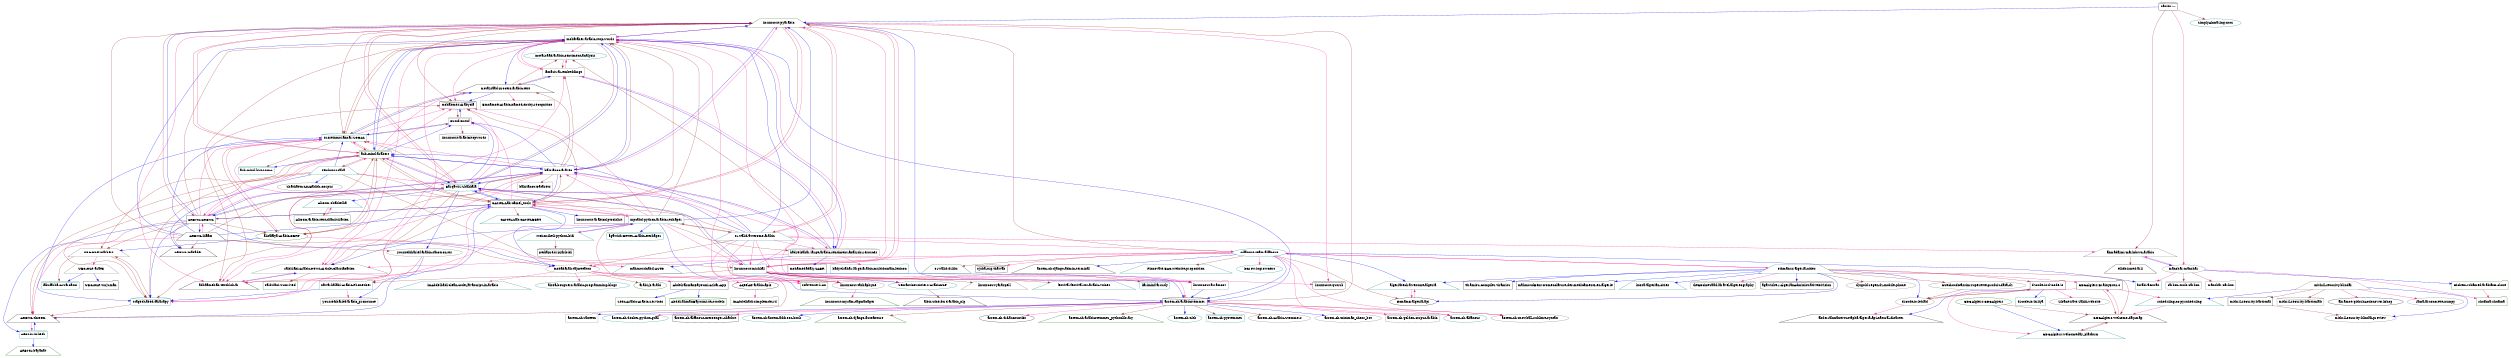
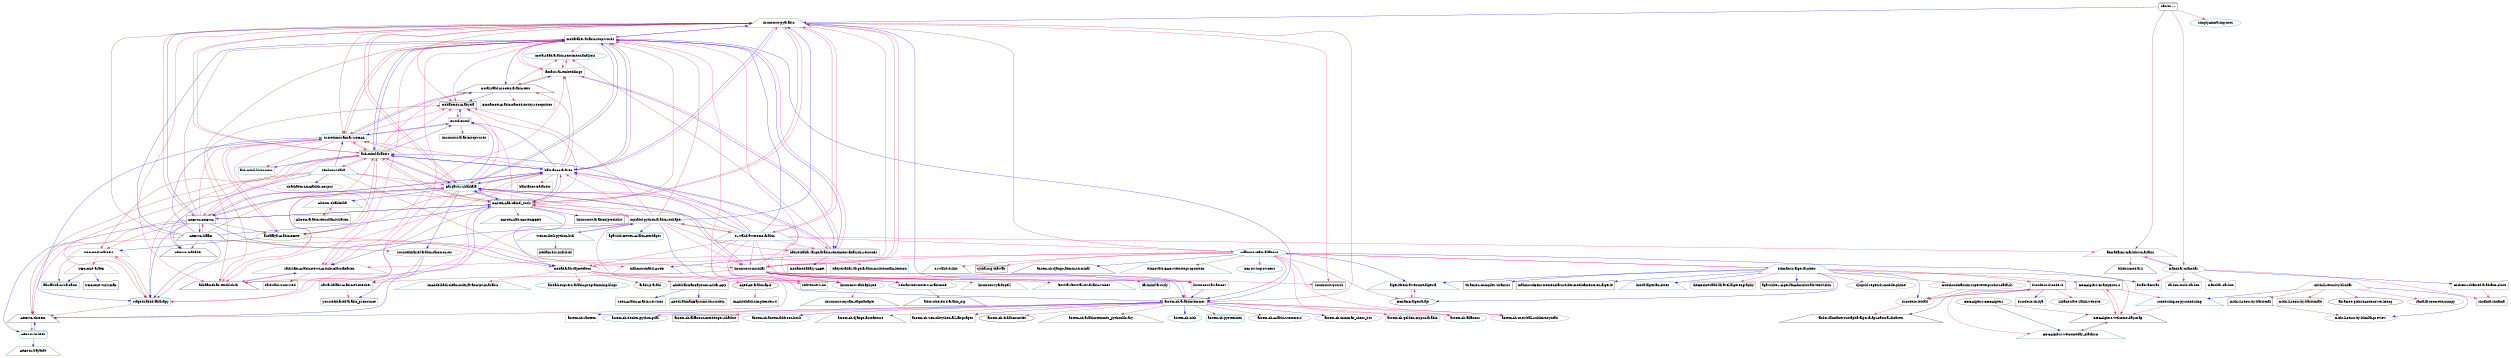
edge "nawarhalabi/Arabic-Phonetiser" -> "MagedSaeed/farasapy": now "ARBML/klaam" -> "MagedSaeed/farasapy"
node "assem-ch/Zen-of-Python-all-languages": added
